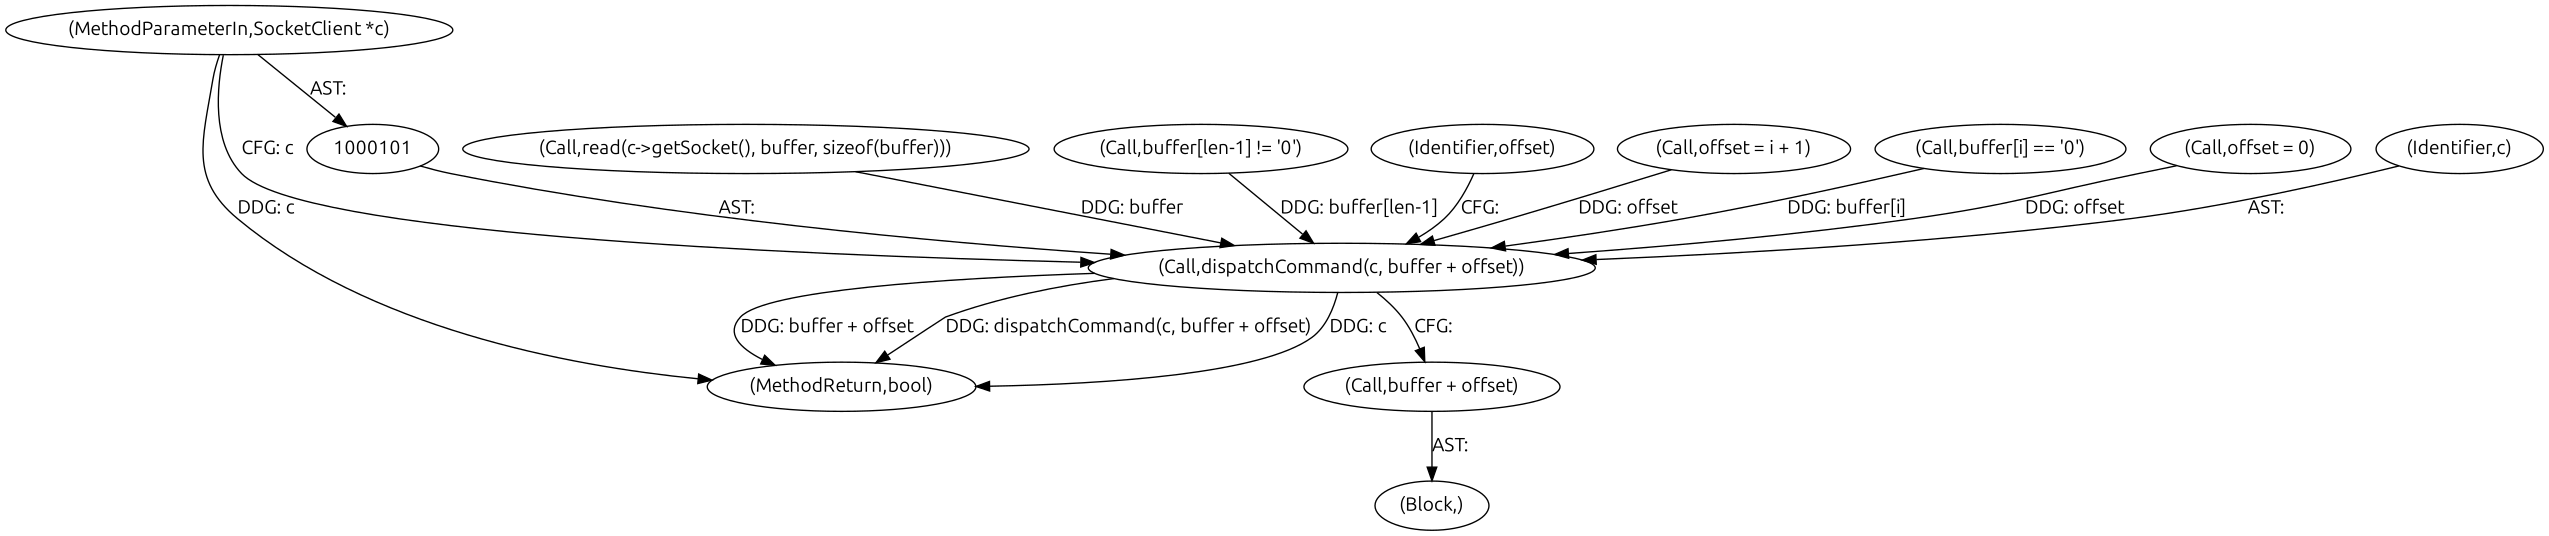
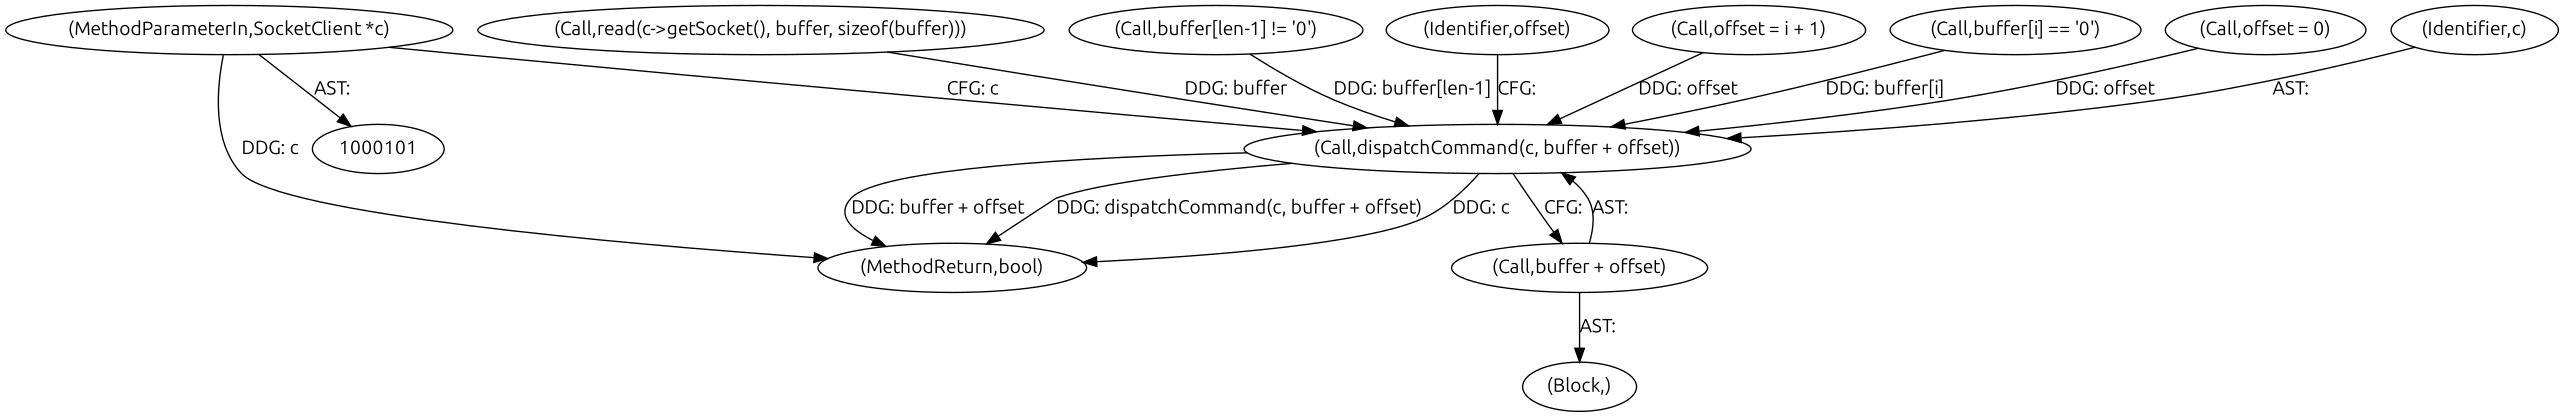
edge "1000101" -> "(Call,dispatchCommand(c, buffer + offset))": now "(Call,buffer + offset)" -> "(Call,dispatchCommand(c, buffer + offset))"
